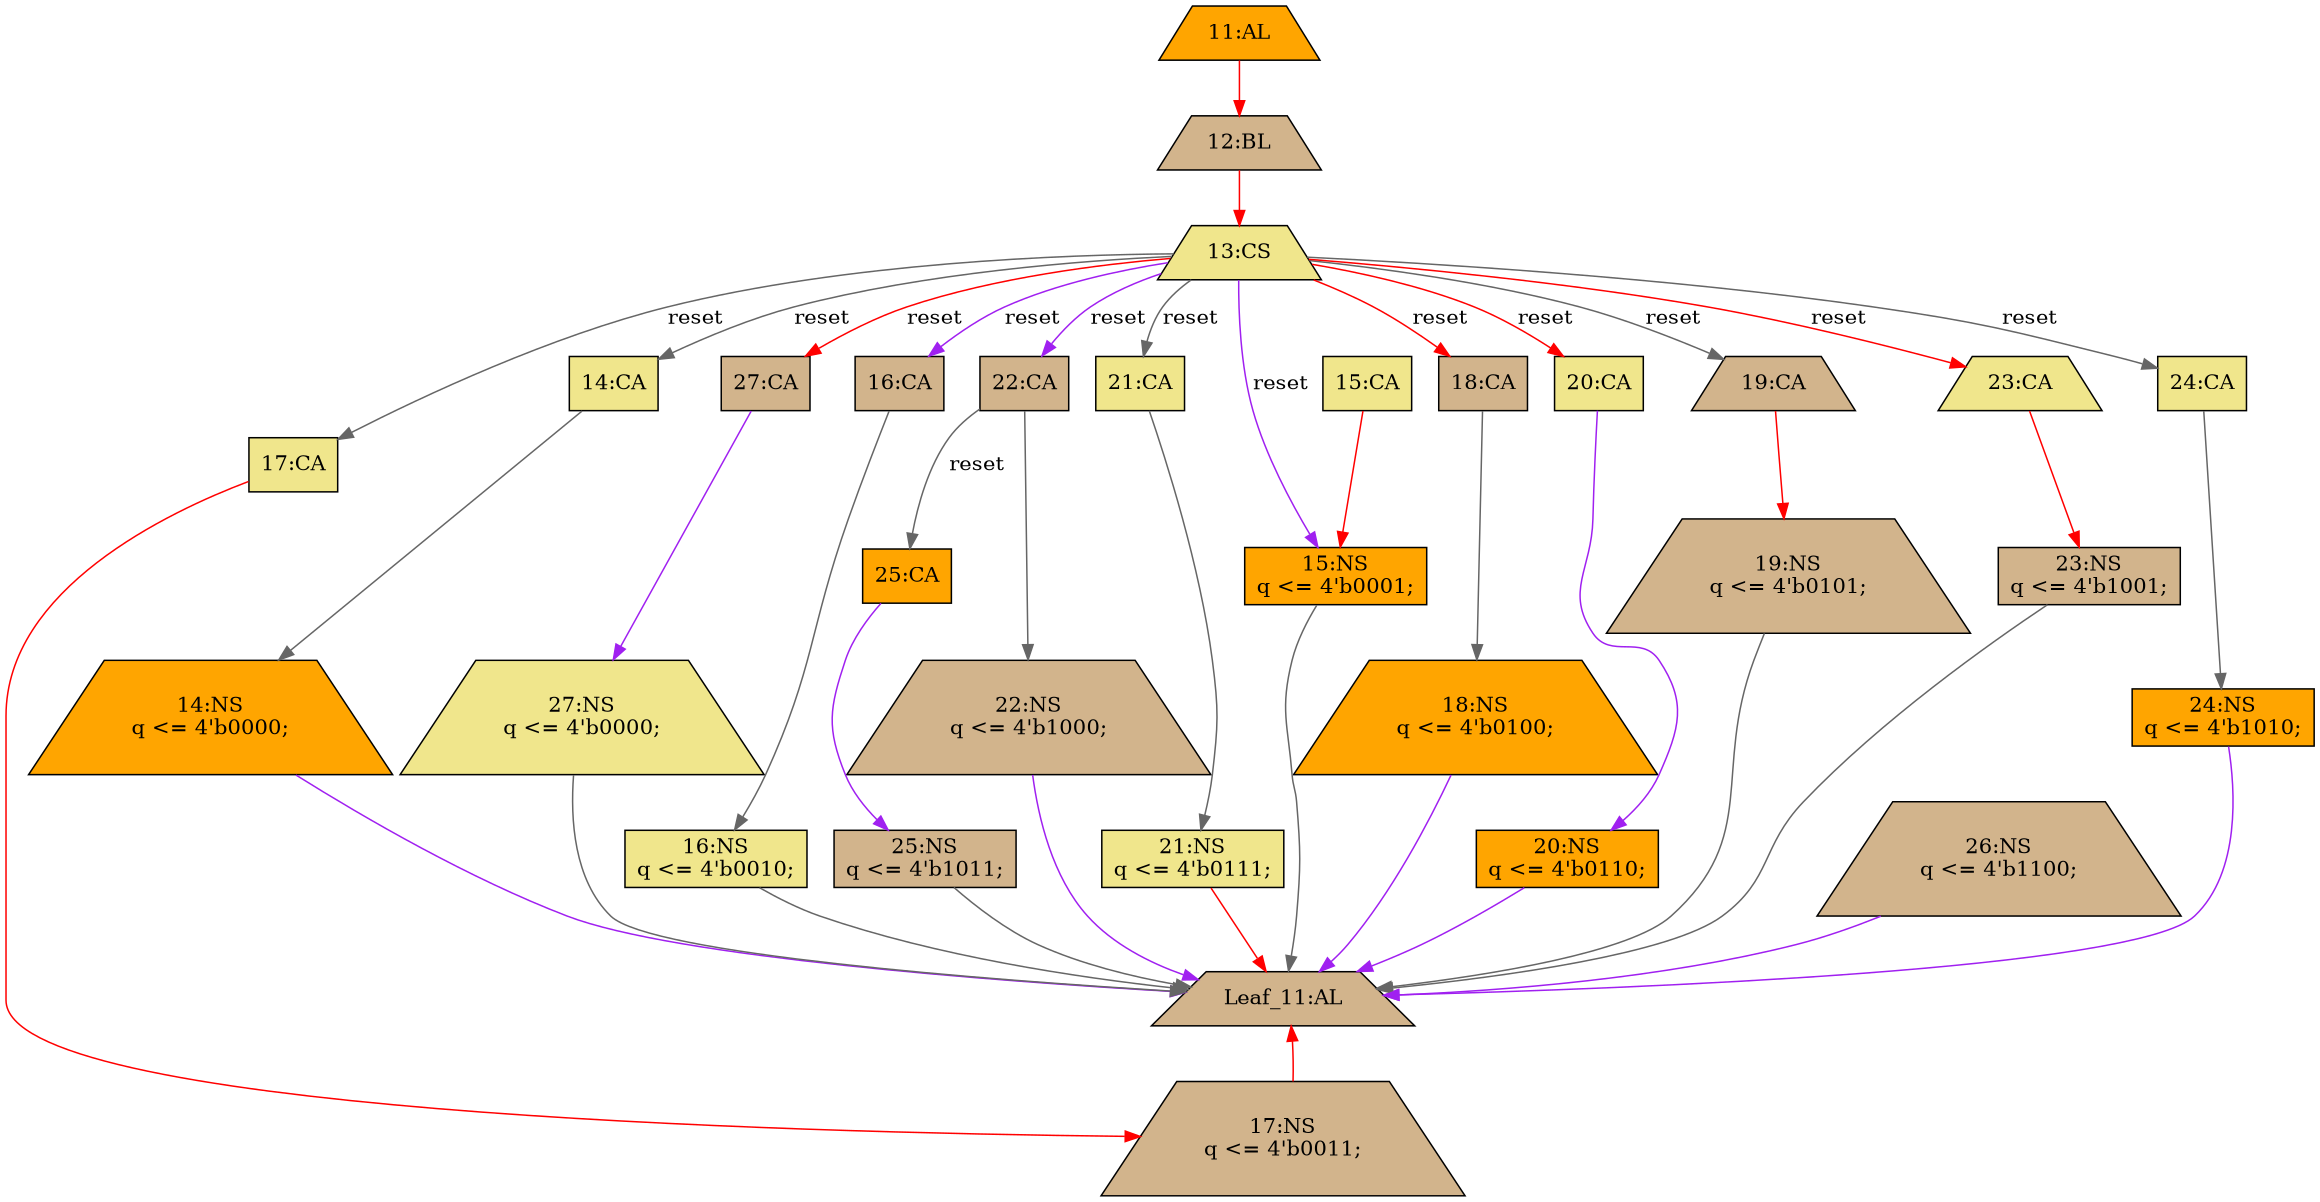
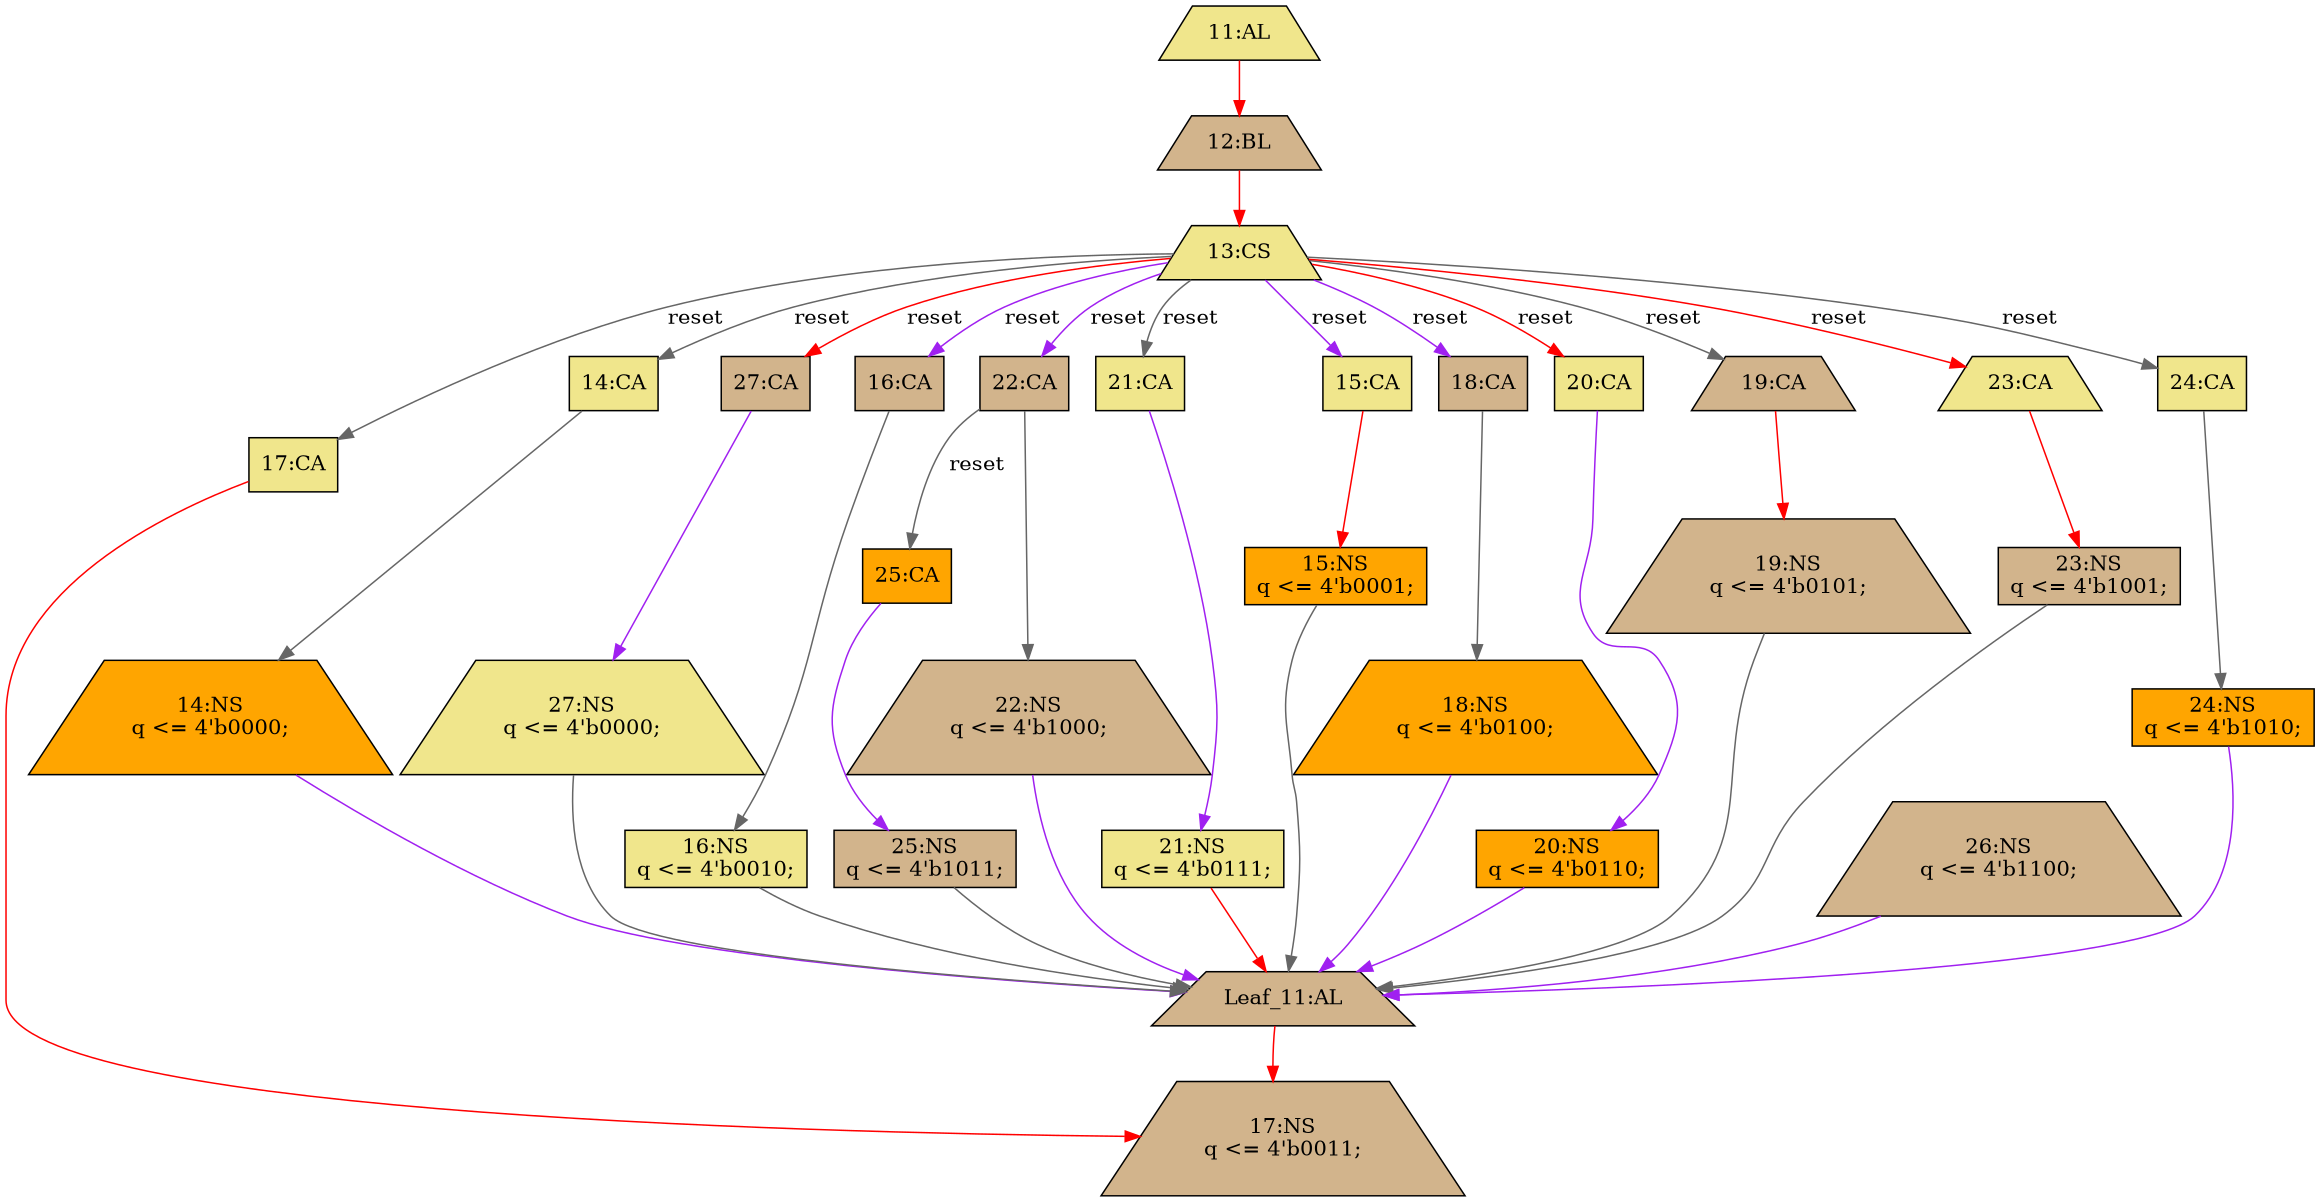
node "11:AL": fillcolor orange -> khaki
edge "13:CS" -> "18:CA": color red -> purple
edge "13:CS" -> "15:NS q <= 4'b0001;": now "13:CS" -> "15:CA"
edge "21:CA" -> "21:NS q <= 4'b0111;": color gray40 -> purple
edge "17:NS q <= 4'b0011;" -> "Leaf_11:AL": reversed
